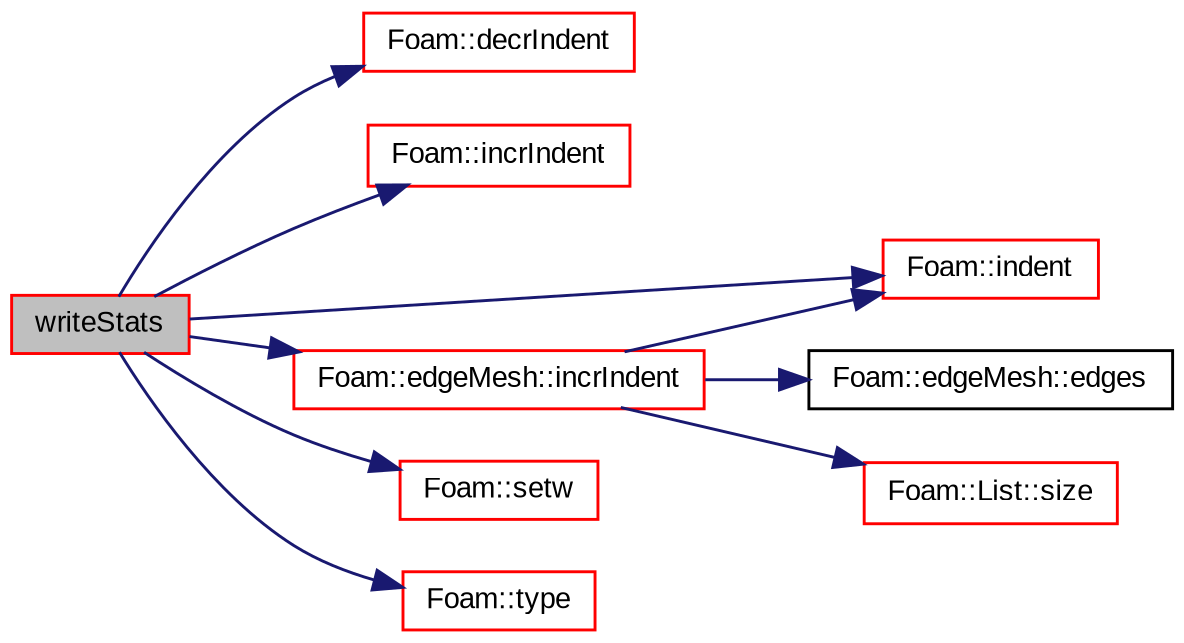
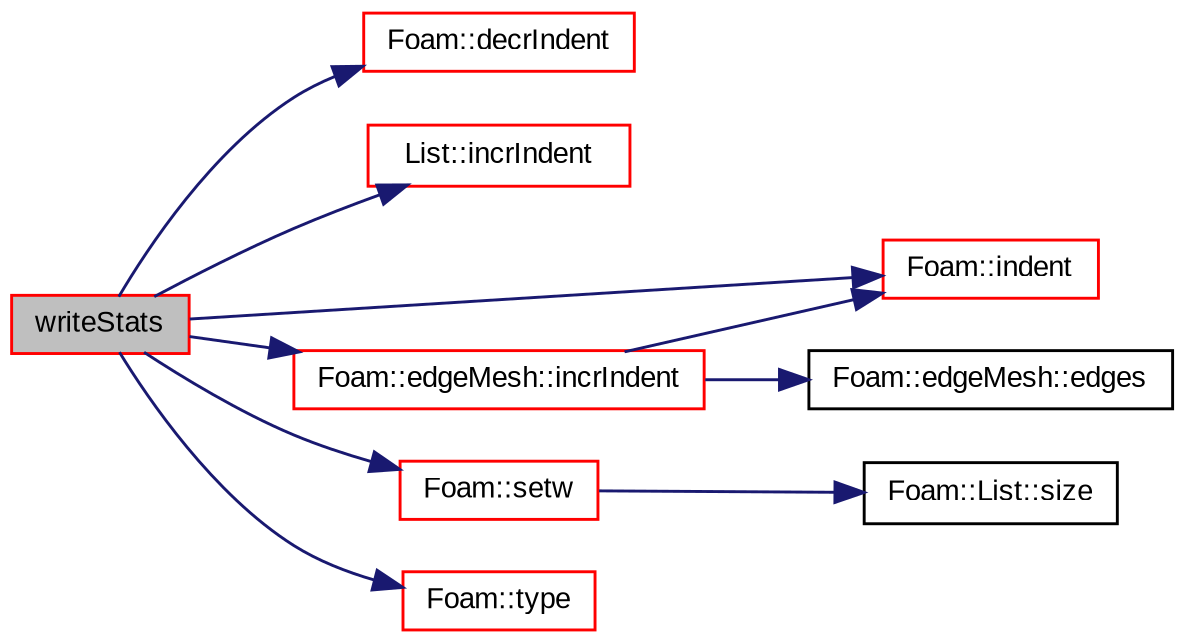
node "Foam::incrIndent": label "Foam::incrIndent" -> "List::incrIndent"
edge "Foam::edgeMesh::incrIndent" -> "Foam::List::size": now "Foam::setw" -> "Foam::List::size"
node "Foam::List::size": color red -> black
